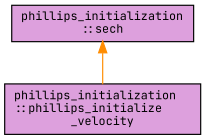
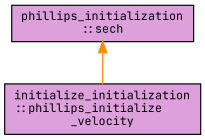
node "phillips_initialization ::phillips_initialize _velocity": label "phillips_initialization ::phillips_initialize _velocity" -> "initialize_initialization ::phillips_initialize _velocity"
